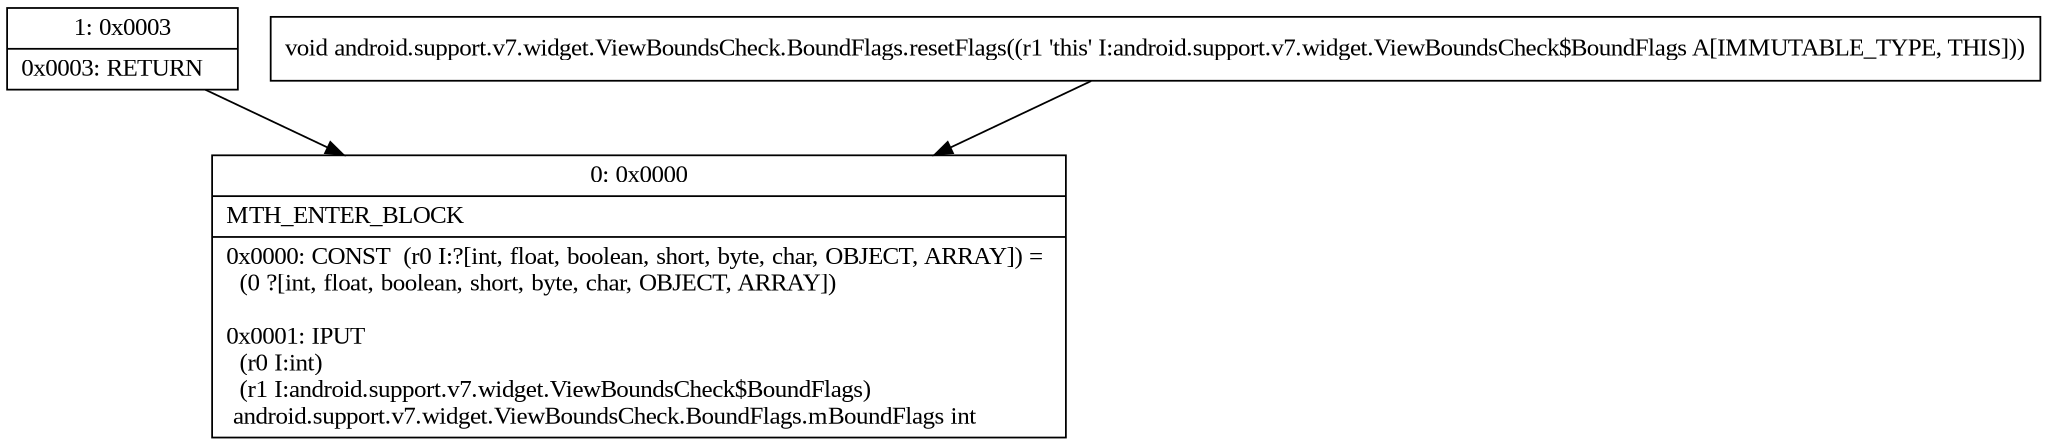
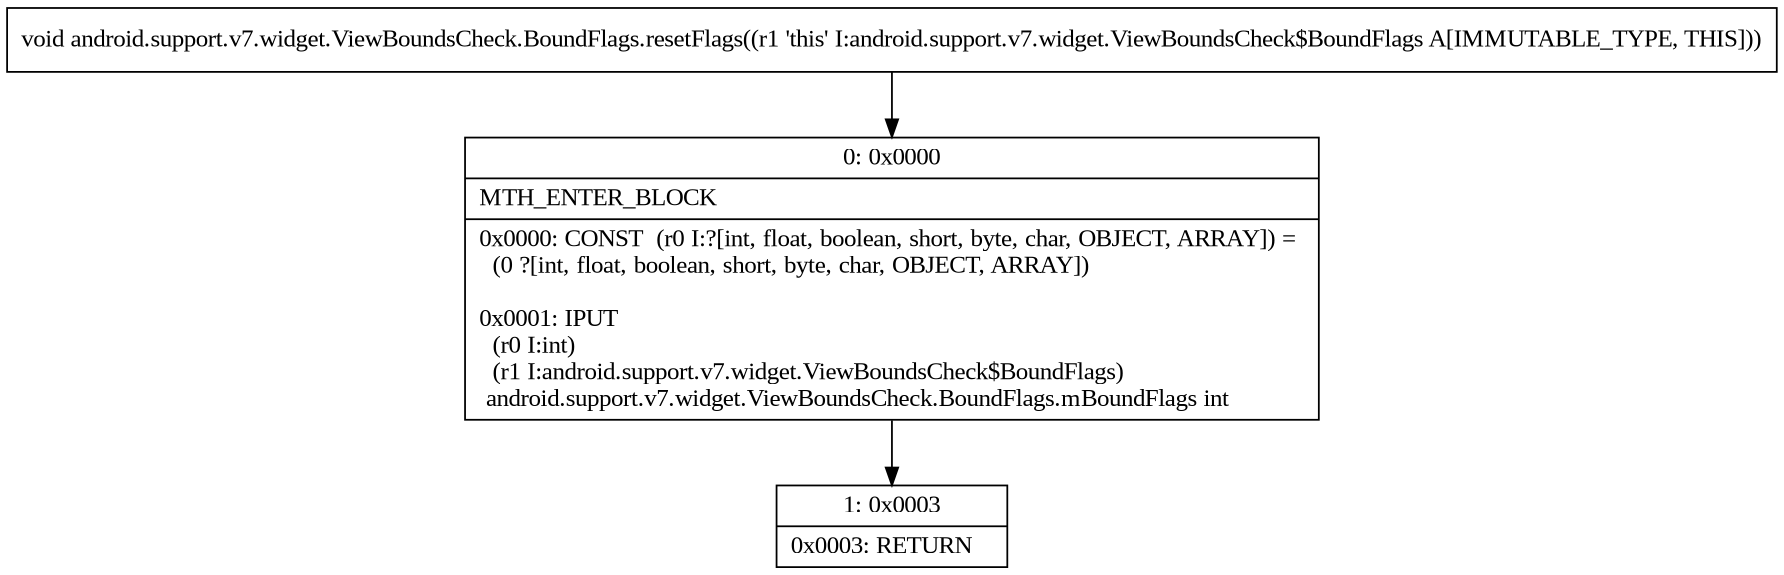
edge "1: 0x0003" -> "0: 0x0000": reversed
